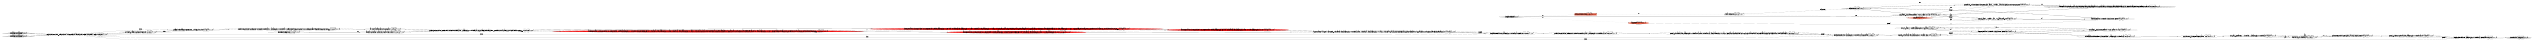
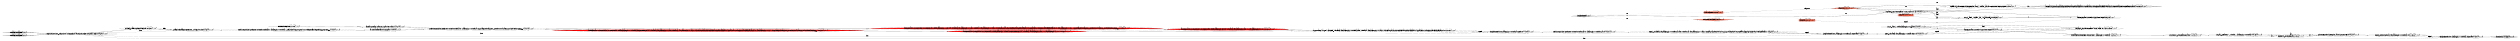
node "verifyContent@@@7@@@['0', '0', '1']": fillcolor lightgray -> tomato
node "MiniSolrCloudCluster cluster@@@2@@@['0', '0', '1']": shape box -> diamond
edge "MiniSolrCloudCluster cluster@@@2@@@['0', '0', '1']" -> "boolean verifyContent@@@2@@@['0', '0', '1']": now "checkAllNodesForFile['0', '0', '1']" -> "boolean verifyContent@@@2@@@['0', '0', '1']"
node "boolean verifyContent@@@2@@@['0', '0', '1']": fillcolor white -> tomato
node "String path@@@2@@@['0', '0', '1']": shape diamond -> box
node "Map expected@@@2@@@['0', '0', '1']": shape ellipse -> box
